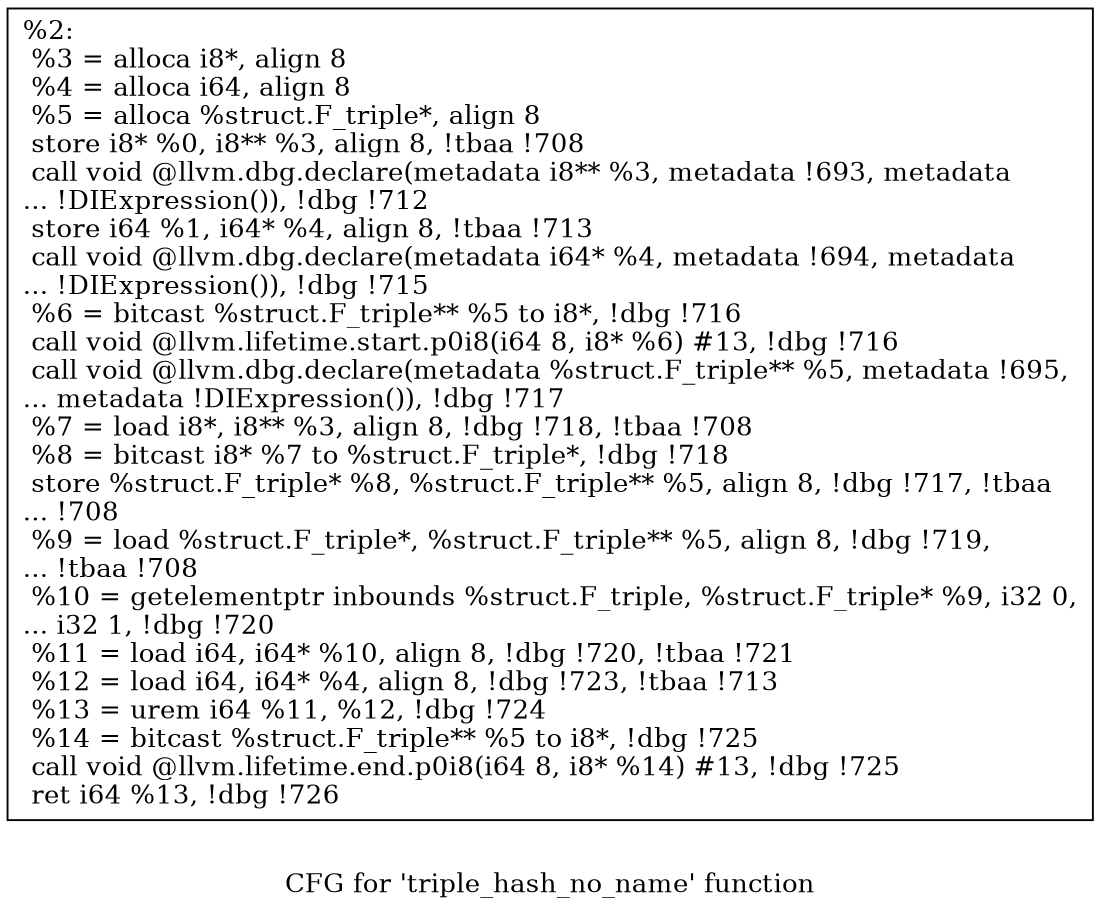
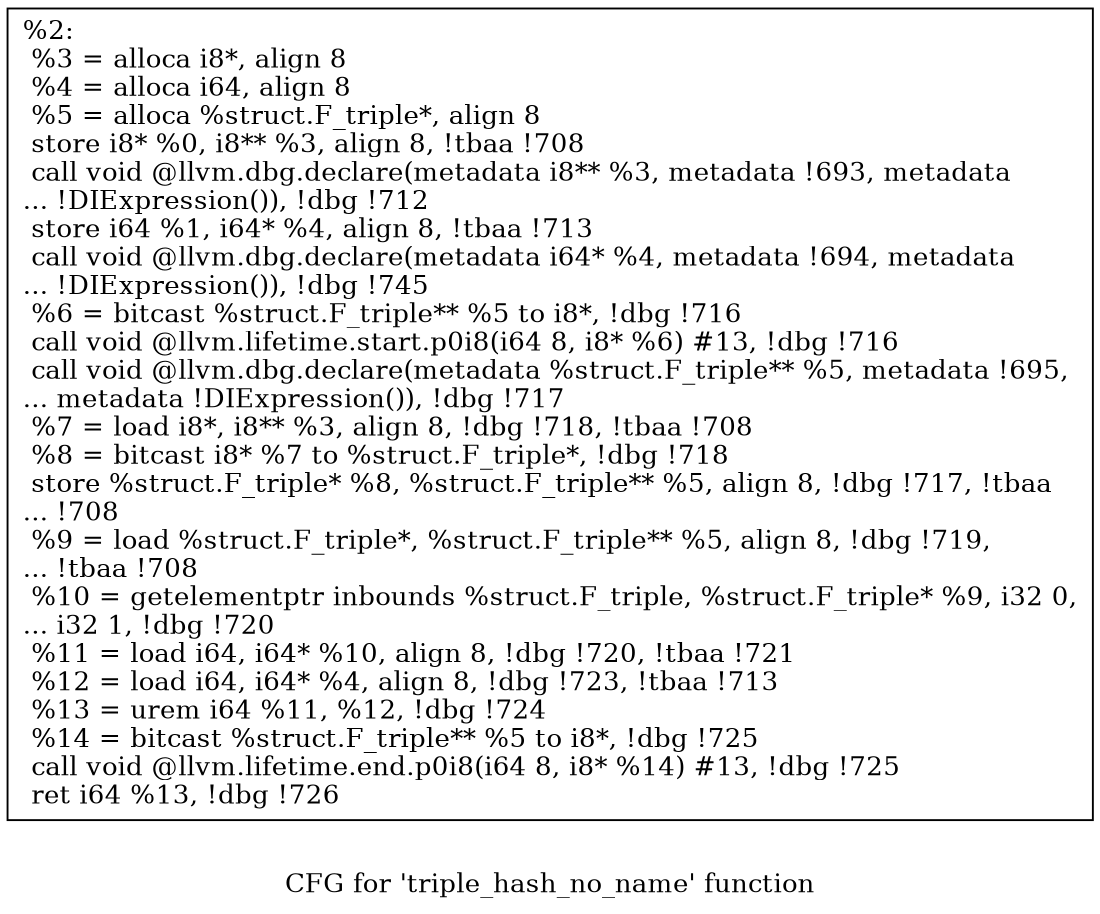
node "%2:": text "... !DIExpression()), !dbg !715" -> "... !DIExpression()), !dbg !745"
